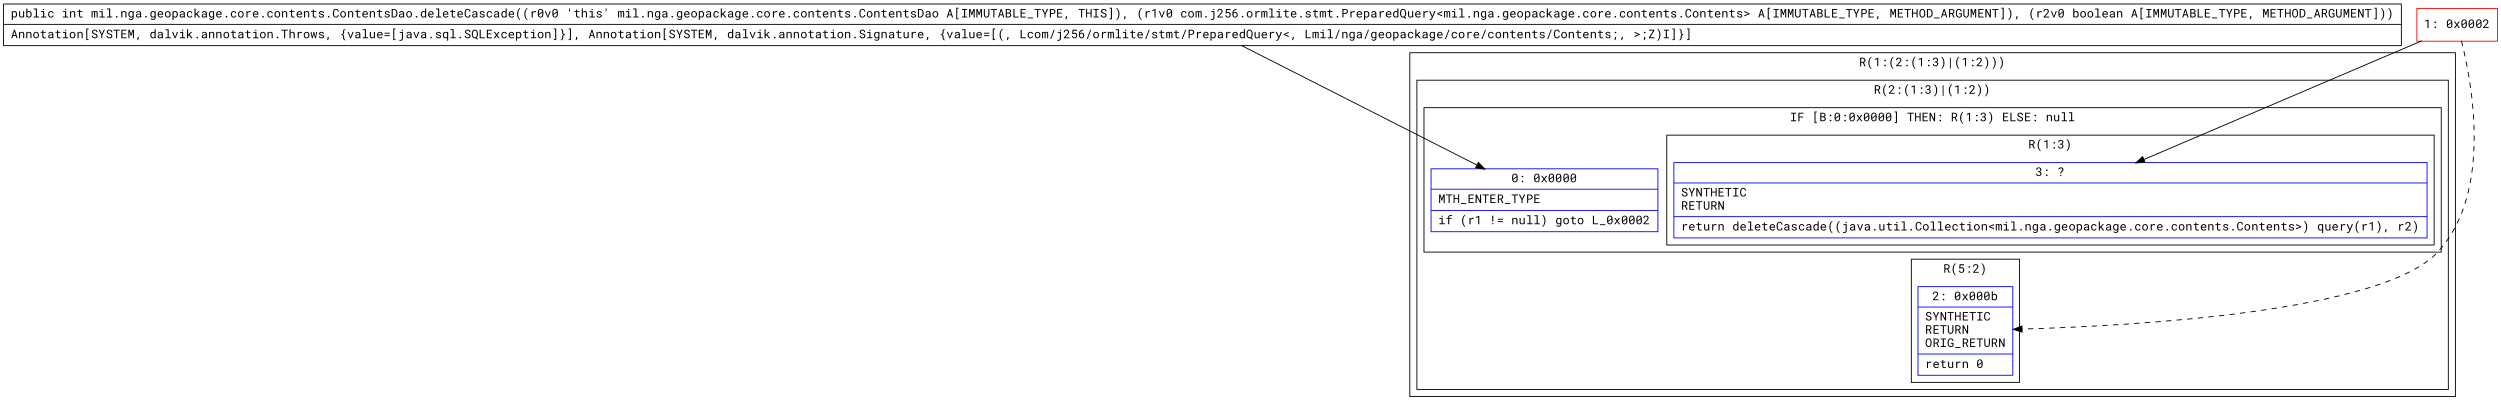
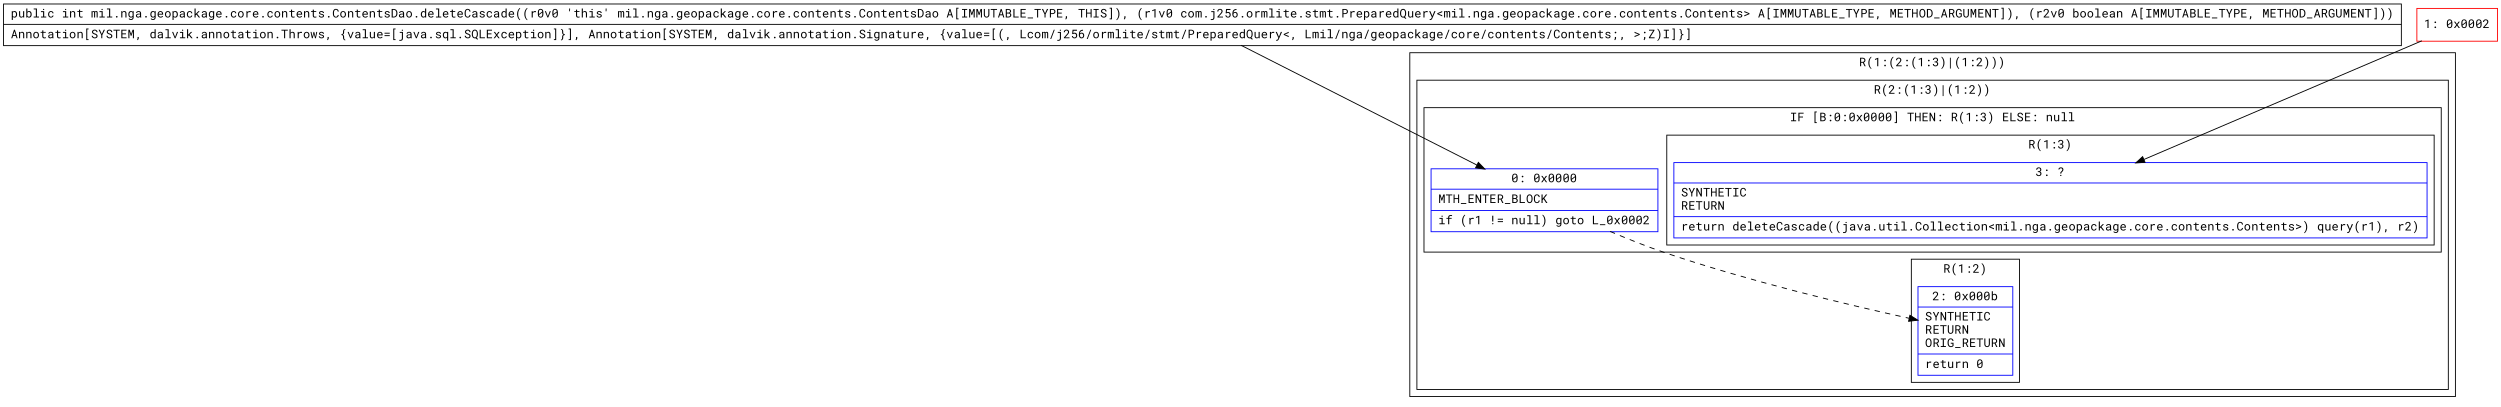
node "0: 0x0000": text "MTH_ENTER_TYPE" -> "MTH_ENTER_BLOCK"
cluster "R(5:2)": label "R(5:2)" -> "R(1:2)"
edge "1: 0x0002" -> "2: 0x000b": now "0: 0x0000" -> "2: 0x000b"
